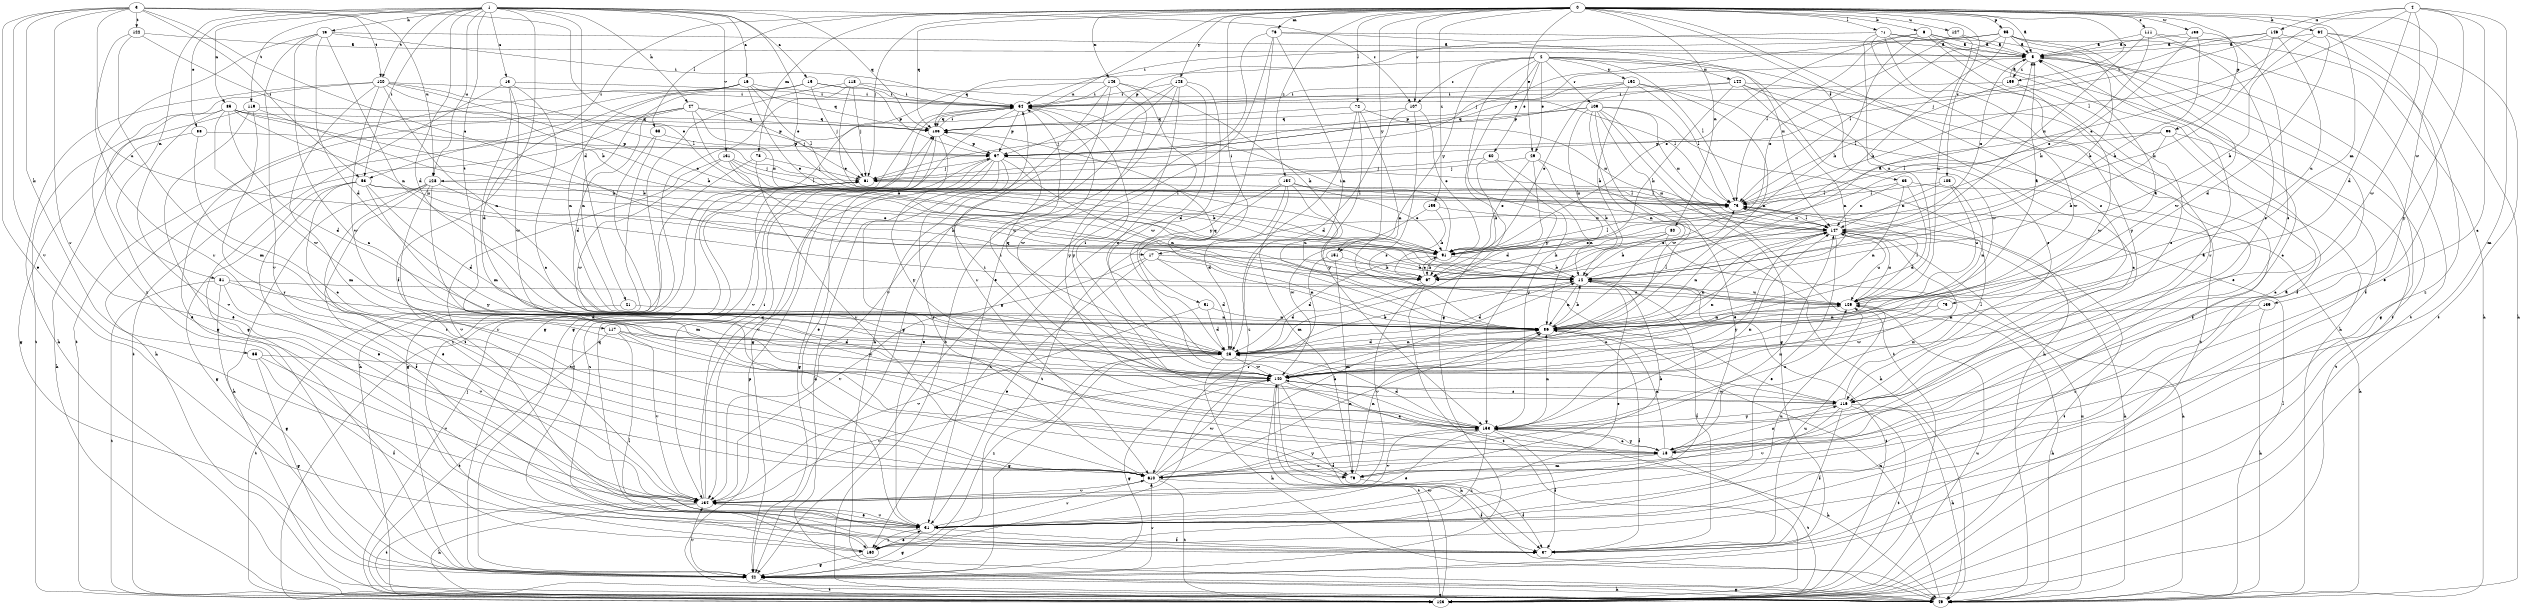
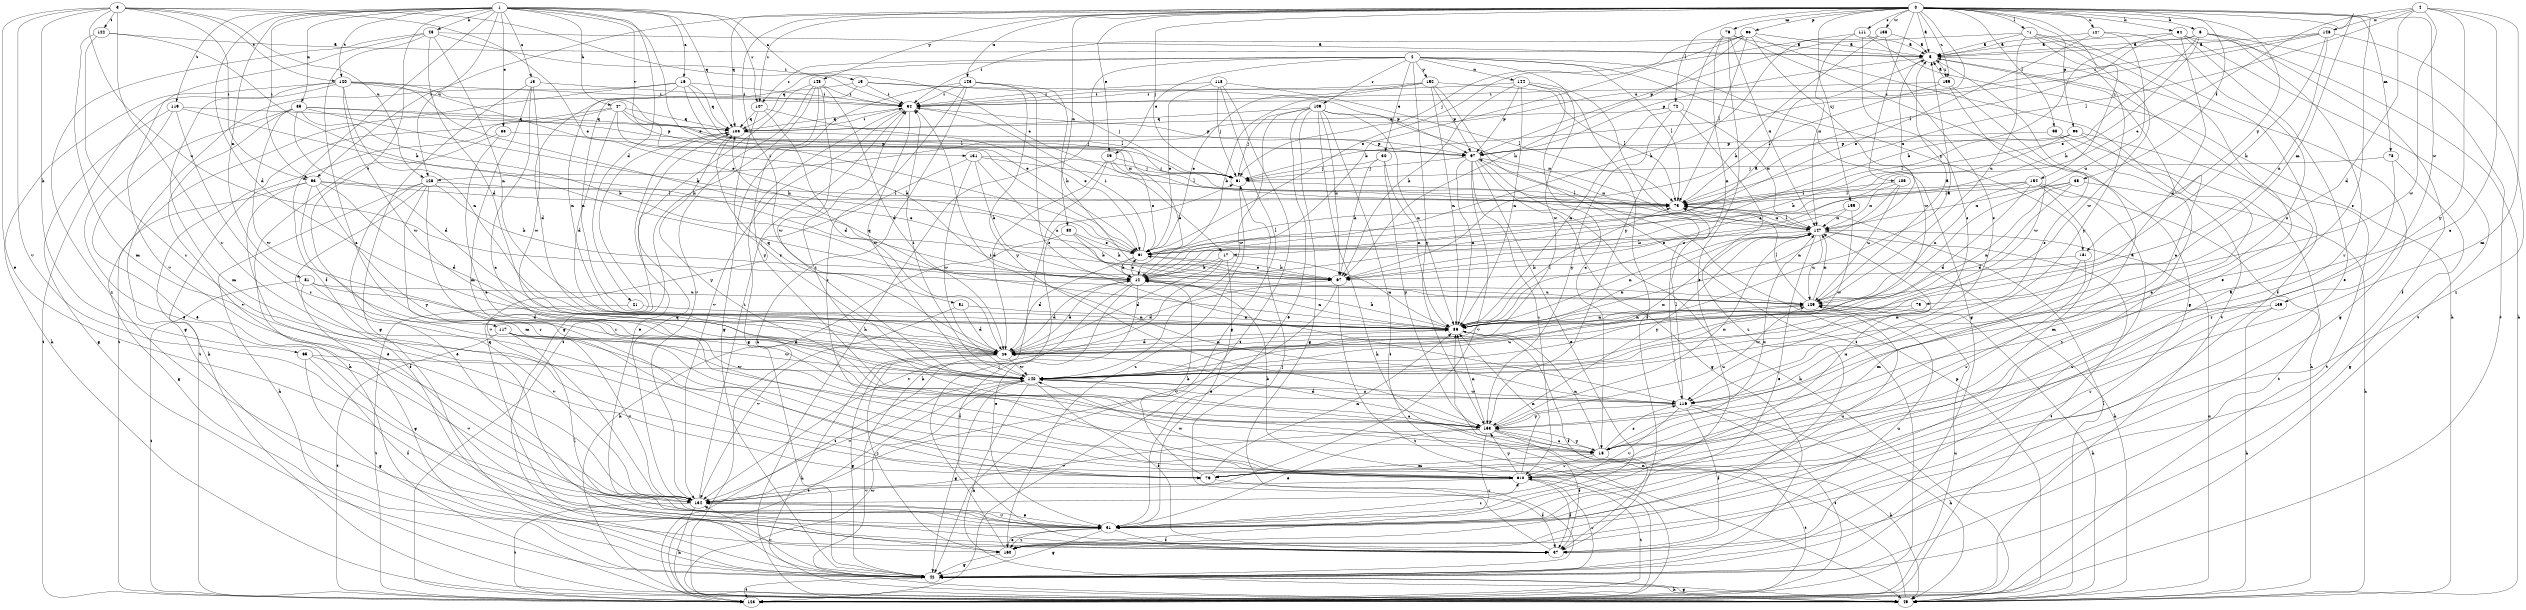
edge "12" -> "91": added, label "o"
edge "127" -> "116": added, label "s"
edge "123" -> "61": now "37" -> "61"
